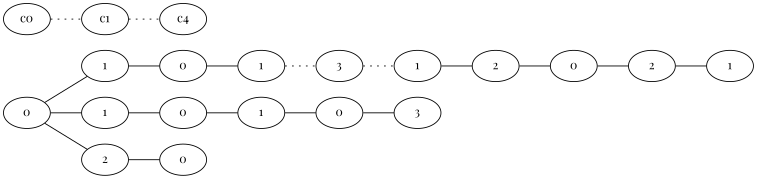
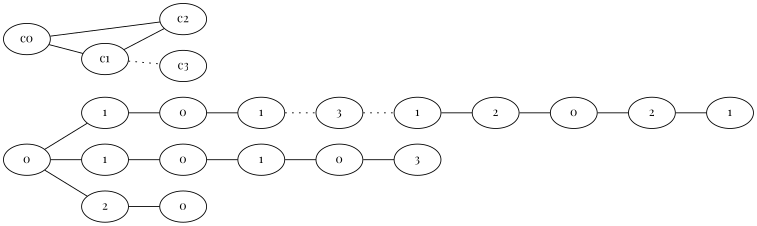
edge "c0" -- "c1": style dotted -> solid
node "c2": added
node "c4": label "c4" -> "c3"
